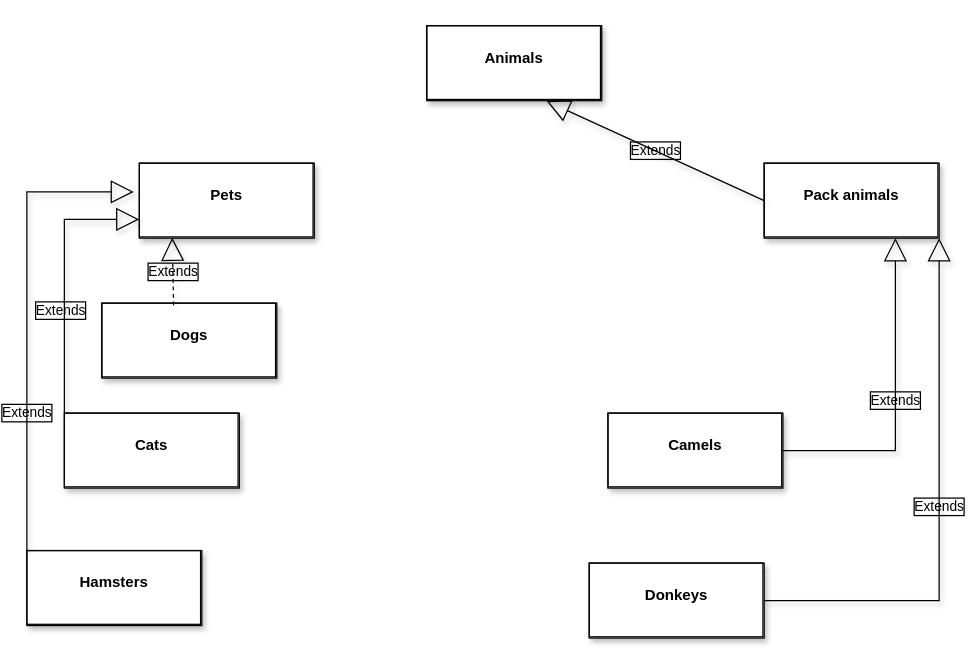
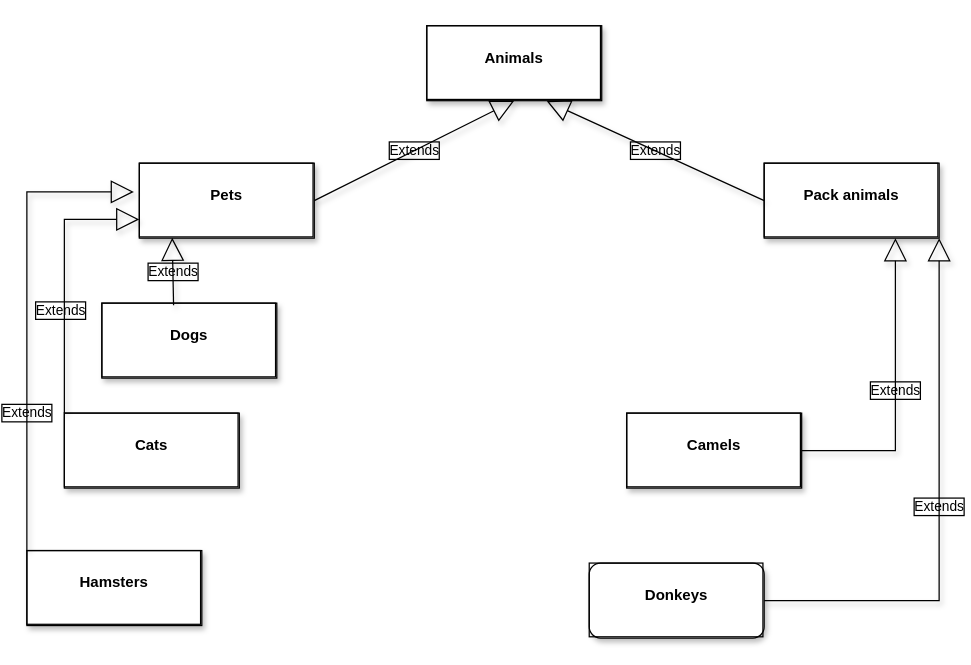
edge "Pets" -> "Animals": added, label "Extends"
edge "Dogs" -> "Pets": style dashed -> solid
node "Camels": moved (696, 451) -> (714, 451)
node "Donkeys": shape rectangle -> rounded rectangle
